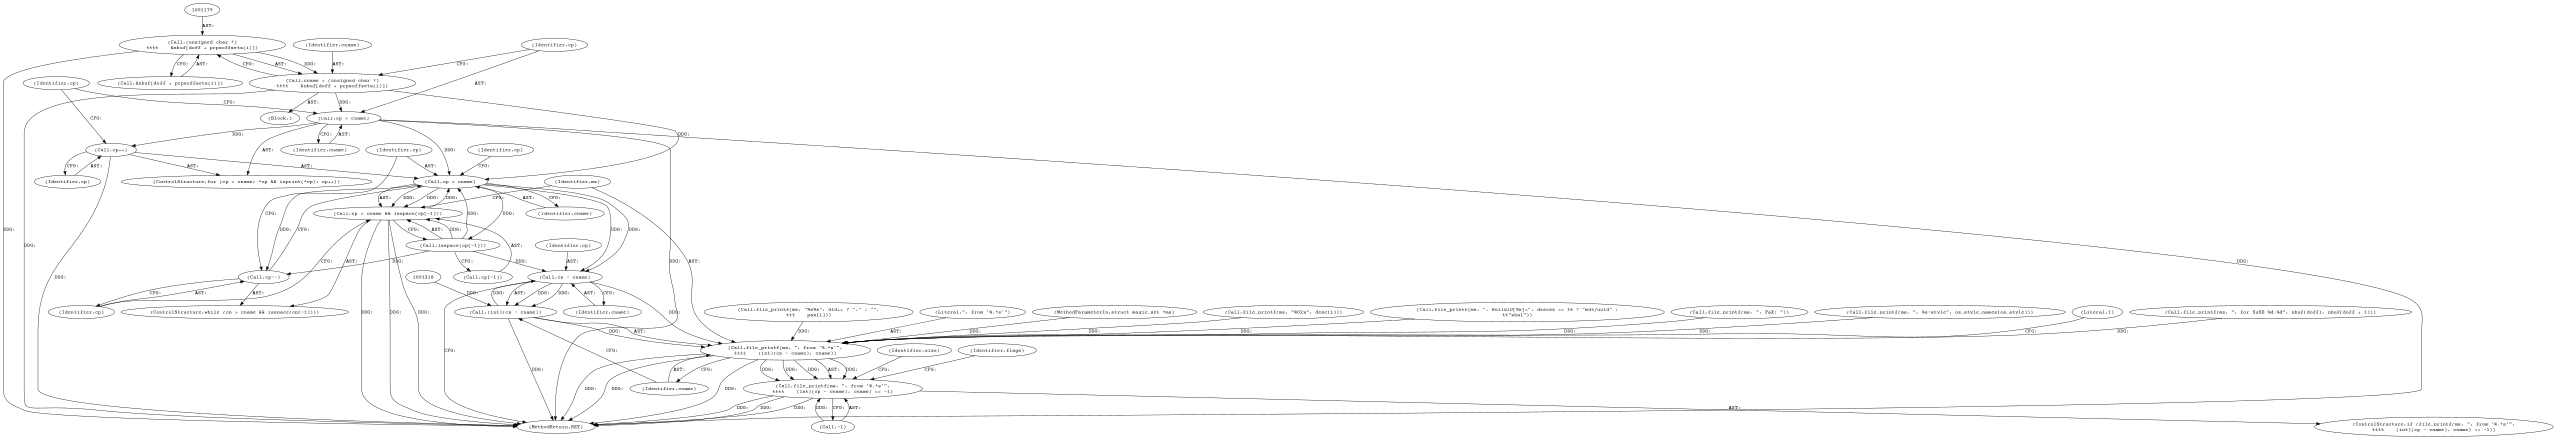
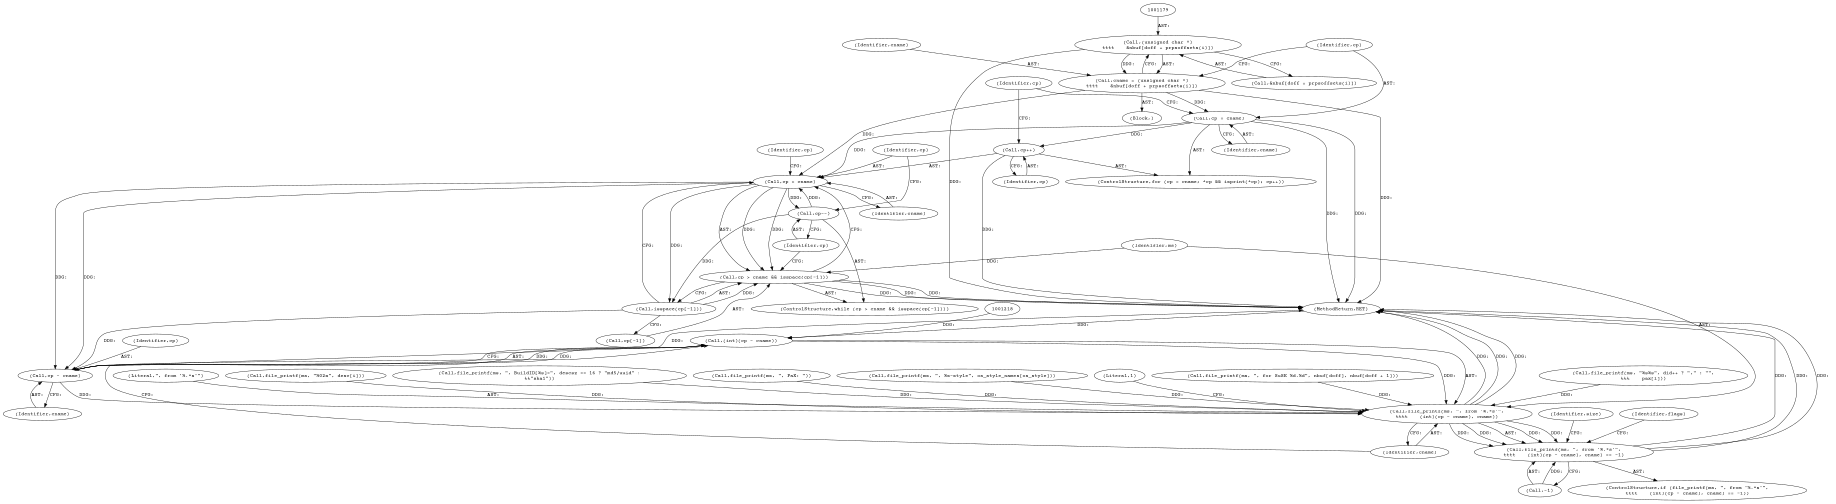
edge "(Call,cp > cname && isspace(cp[-1]))" -> "(Call,cp > cname)": label "DDG: " -> "CFG: "
edge "(Identifier,ms)" -> "(Call,cp > cname && isspace(cp[-1]))": label "CFG: " -> "DDG: "
edge "(Call,isspace(cp[-1]))" -> "(Call,cp > cname)": label "DDG: " -> "CFG: "
edge "(Call,cp--)" -> "(Call,cp > cname)": label "CFG: " -> "DDG: "
edge "(Call,isspace(cp[-1]))" -> "(Call,cp--)": reversed
edge "(Call,(int)(cp - cname))" -> "(Call,cp - cname)": label "DDG: " -> "CFG: "
node "(MethodParameterIn,struct magic_set *ms)": removed
edge "(Call,cp - cname)" -> "(MethodReturn,RET)": label "CFG: " -> "DDG: "
edge "(Call,(int)(cp - cname))" -> "(MethodReturn,RET)": reversed
